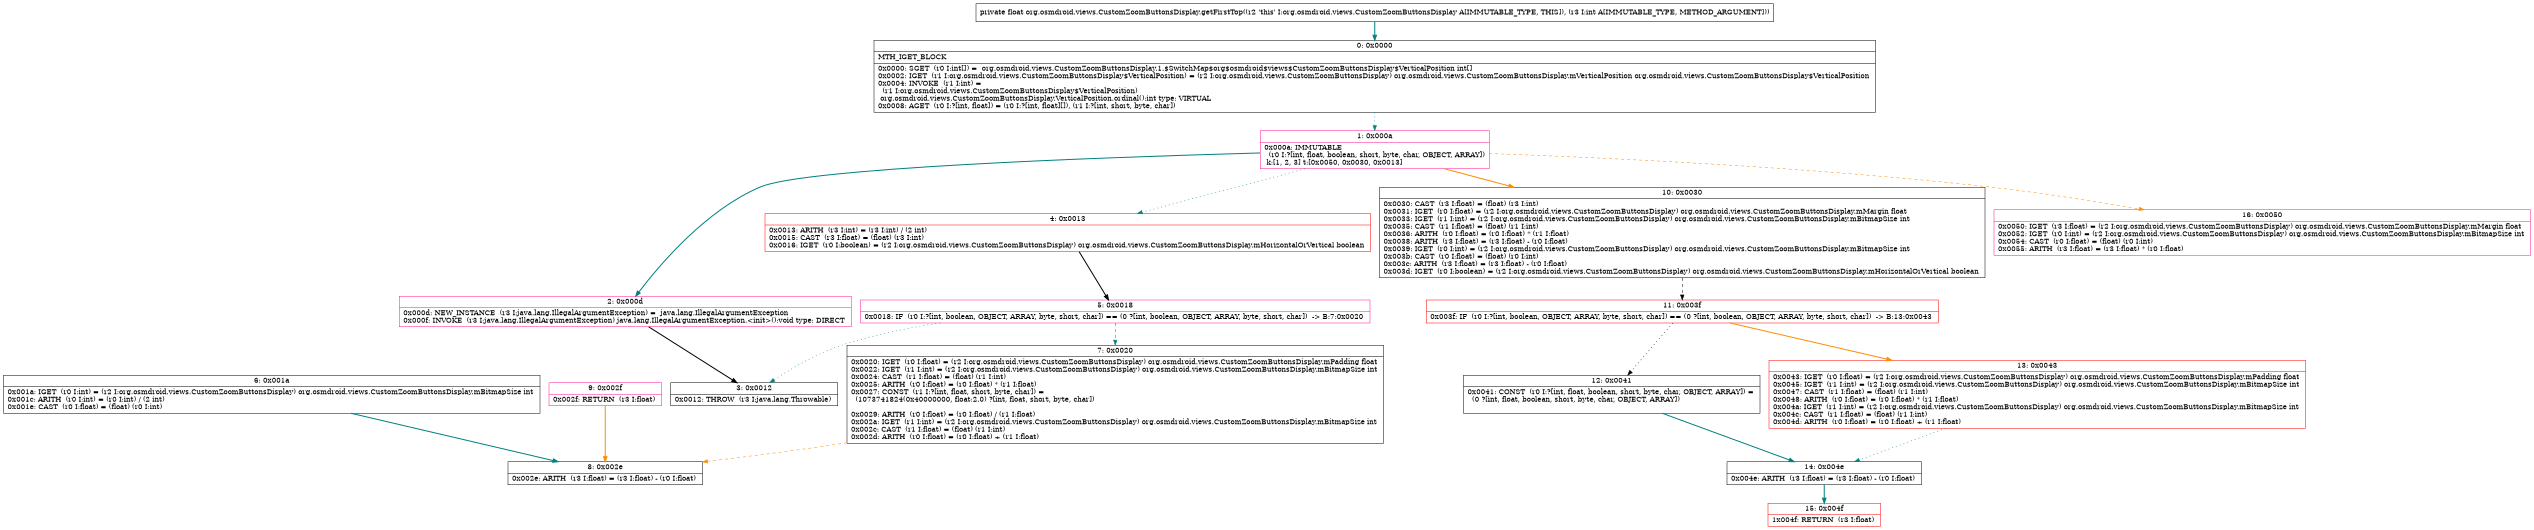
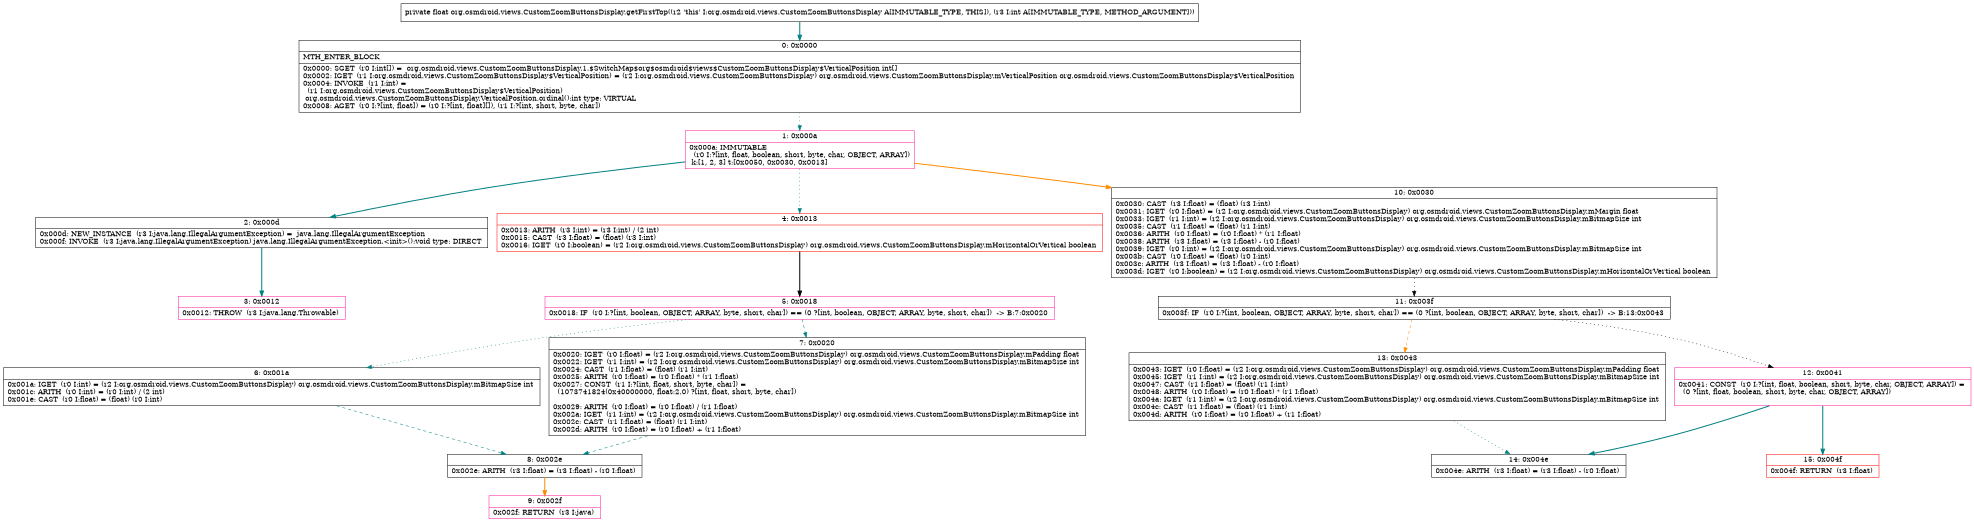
node "0: 0x0000": text "MTH_IGET_BLOCK" -> "MTH_ENTER_BLOCK"
node "16: 0x0050": removed
edge "10: 0x0030" -> "11: 0x003f": style dashed -> dotted
node "2: 0x000d": color deeppink -> black
node "11: 0x003f": color red -> black
edge "11: 0x003f" -> "13: 0x0043": style bold -> dashed
edge "5: 0x0018" -> "3: 0x0012": now "5: 0x0018" -> "6: 0x001a"
edge "2: 0x000d" -> "3: 0x0012": color black -> teal
node "3: 0x0012": color black -> deeppink
node "12: 0x0041": color black -> deeppink
node "13: 0x0043": color red -> black
node "9: 0x002f": text "0x002f: RETURN  (r3 I:float)" -> "0x002f: RETURN  (r3 I:java)"
edge "9: 0x002f" -> "8: 0x002e": reversed
edge "6: 0x001a" -> "8: 0x002e": style bold -> dashed
edge "7: 0x0020" -> "8: 0x002e": color darkorange -> teal
edge "14: 0x004e" -> "15: 0x004f": now "12: 0x0041" -> "15: 0x004f"
node "15: 0x004f": text "1x004f: RETURN  (r3 I:float)" -> "0x004f: RETURN  (r3 I:float)"
